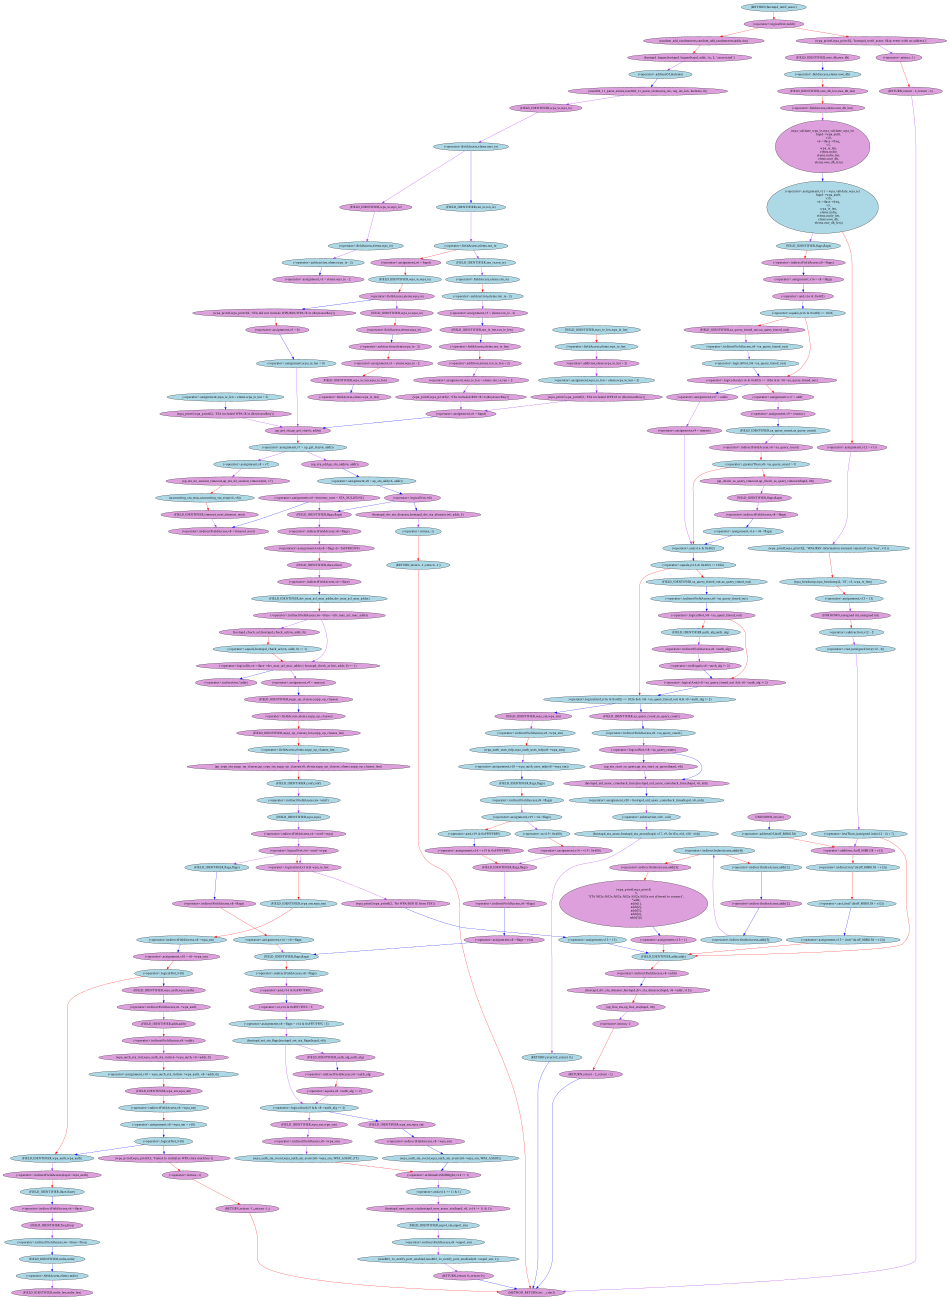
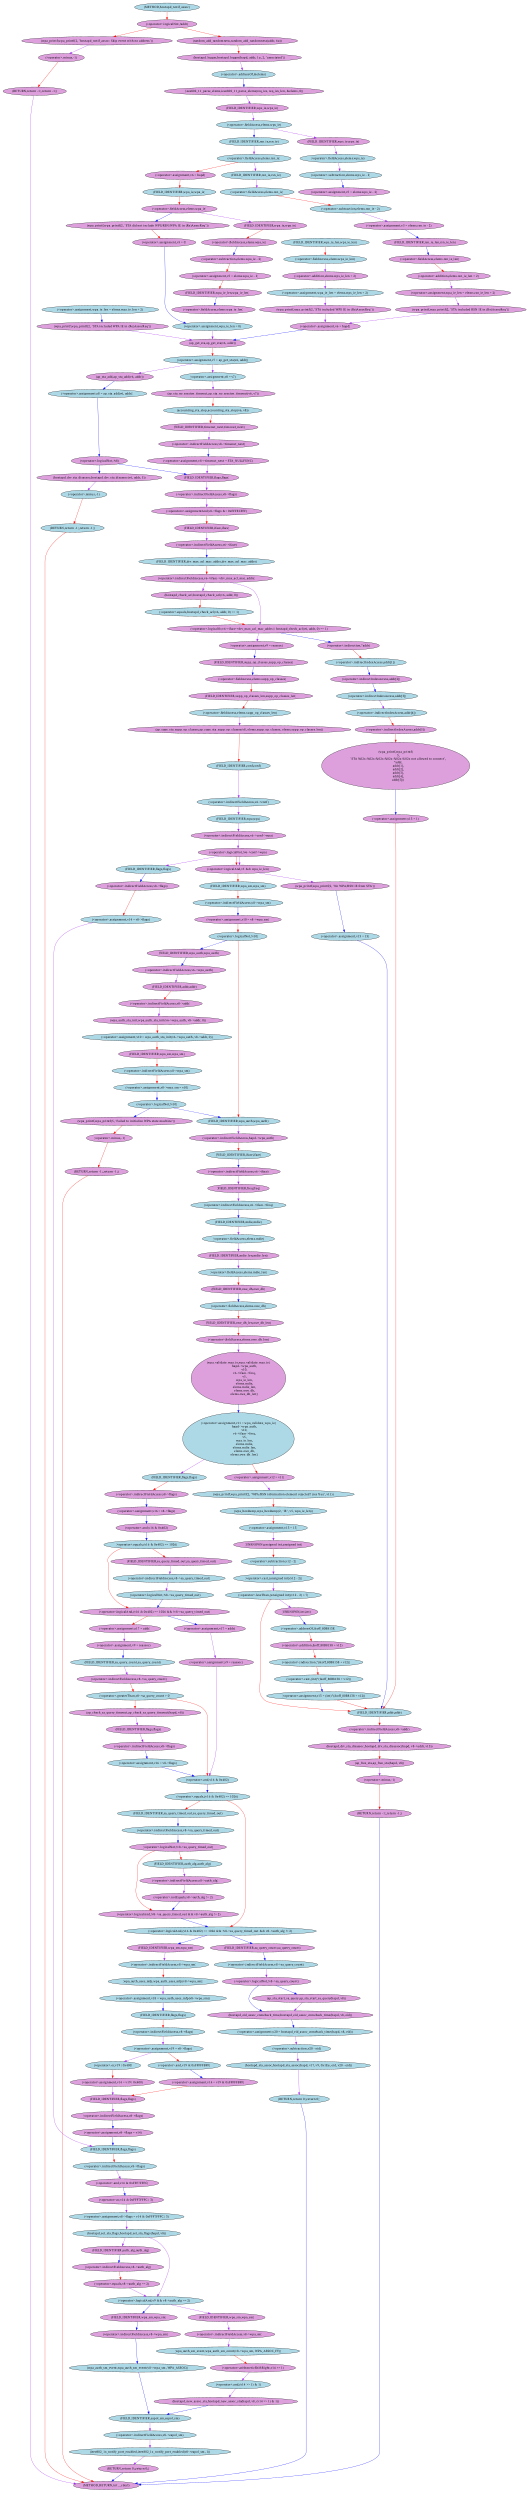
edge "(<operator>.assignment,v8->timeout_next = STA_NULLFUNC)" -> "(<operator>.indirectFieldAccess,v8->timeout_next)": reversed
edge "(<operator>.lessThan,(unsigned int)(v12 - 2) < 7)" -> "(<operator>.addition,&off_80B8138 + v12)": now "(<operator>.lessThan,(unsigned int)(v12 - 2) < 7)" -> "(UNKNOWN,int,int)"
edge "(<operator>.indirectIndexAccess,addr[4])" -> "(<operator>.indirectIndexAccess,addr[1])": now "(<operator>.indirection,*addr)" -> "(<operator>.indirectIndexAccess,addr[1])"
edge "(wpa_auth_sm_event,wpa_auth_sm_event(v8->wpa_sm, WPA_ASSOC))" -> "(<operator>.arithmeticShiftRight,v14 >> 1)": now "(wpa_auth_sm_event,wpa_auth_sm_event(v8->wpa_sm, WPA_ASSOC))" -> "(FIELD_IDENTIFIER,eapol_sm,eapol_sm)"
edge "(FIELD_IDENTIFIER,mdie,mdie)" -> "(<operator>.fieldAccess,elems.mdie)": color blue -> purple
node "(<operator>.fieldAccess,elems.mdie_len)": added
